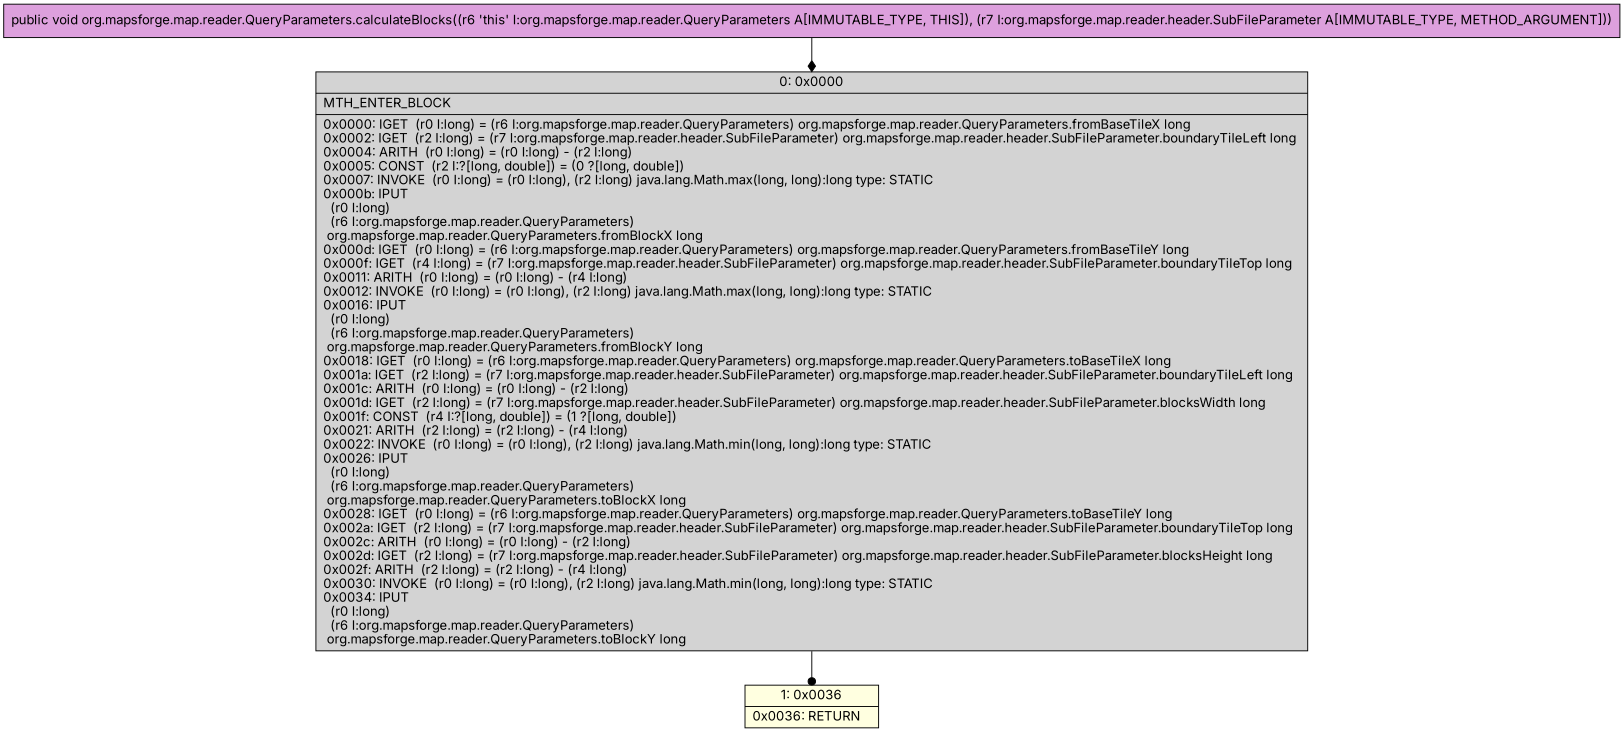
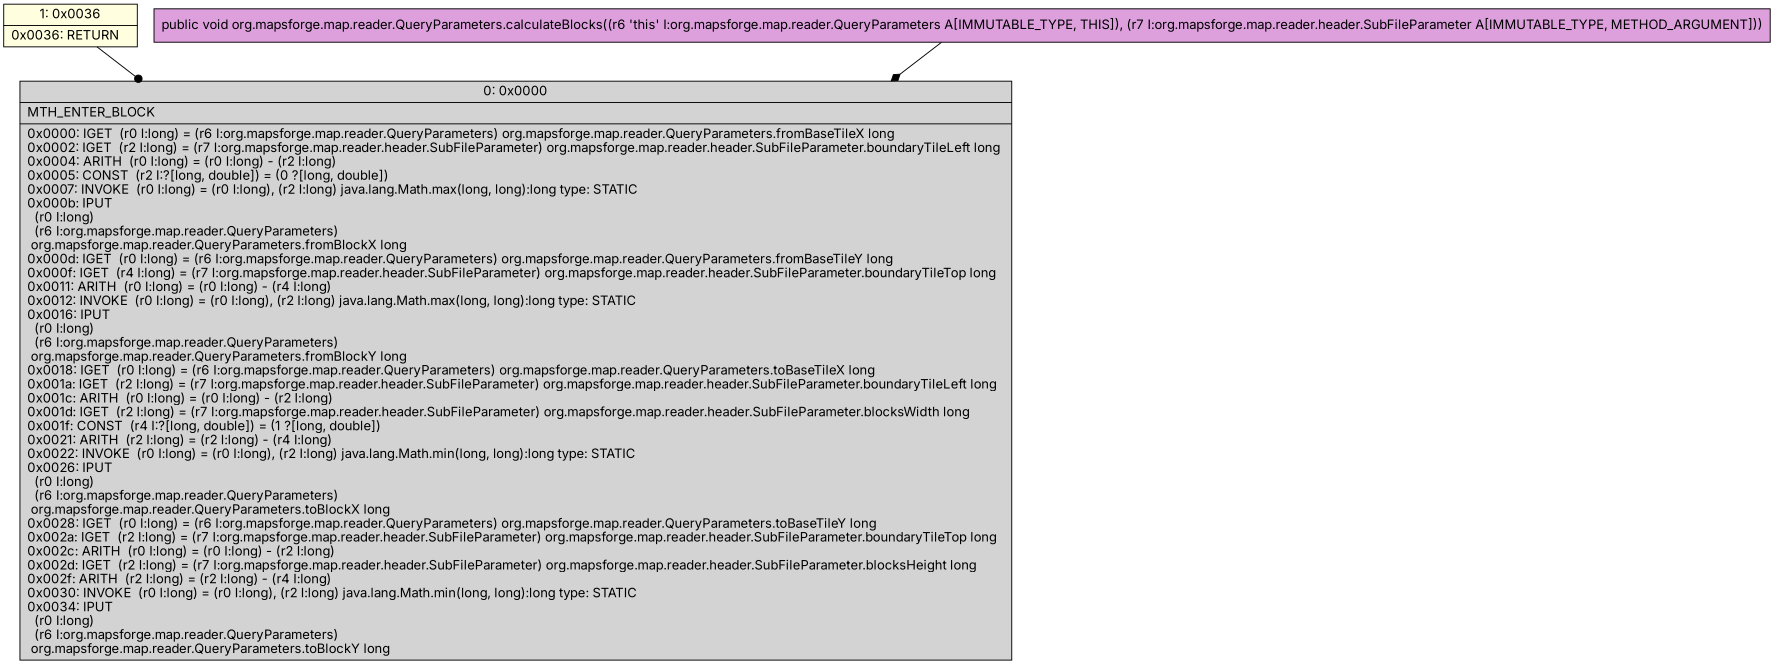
edge "0: 0x0000" -> "1: 0x0036": reversed
